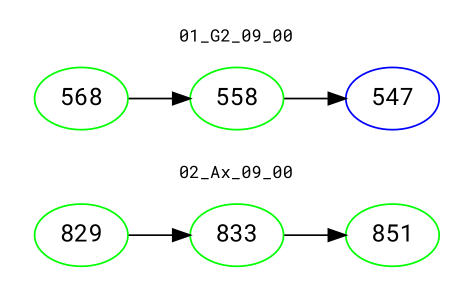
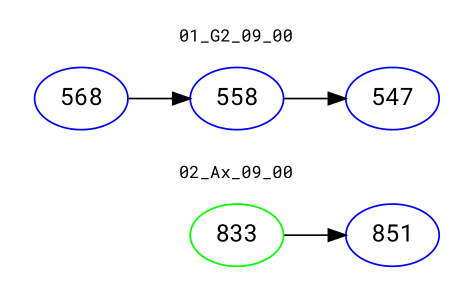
node "568": color green -> blue
node "558": color green -> blue
node "829": removed
node "851": color green -> blue
